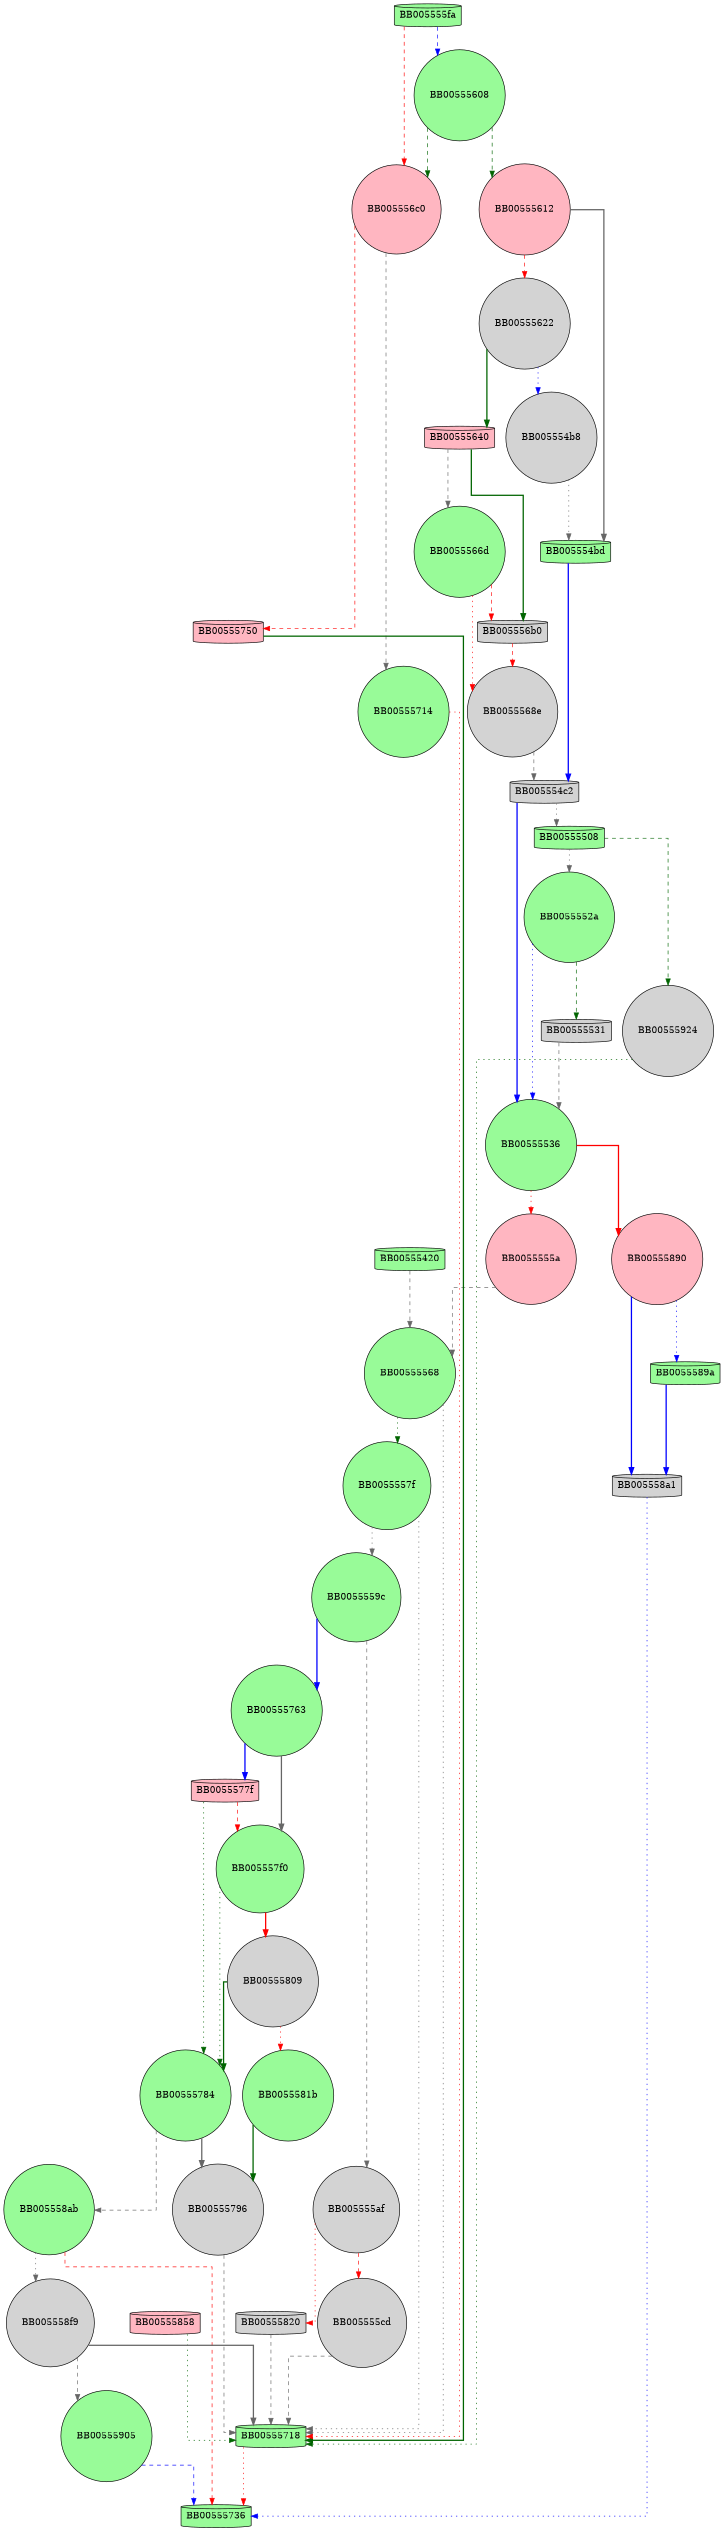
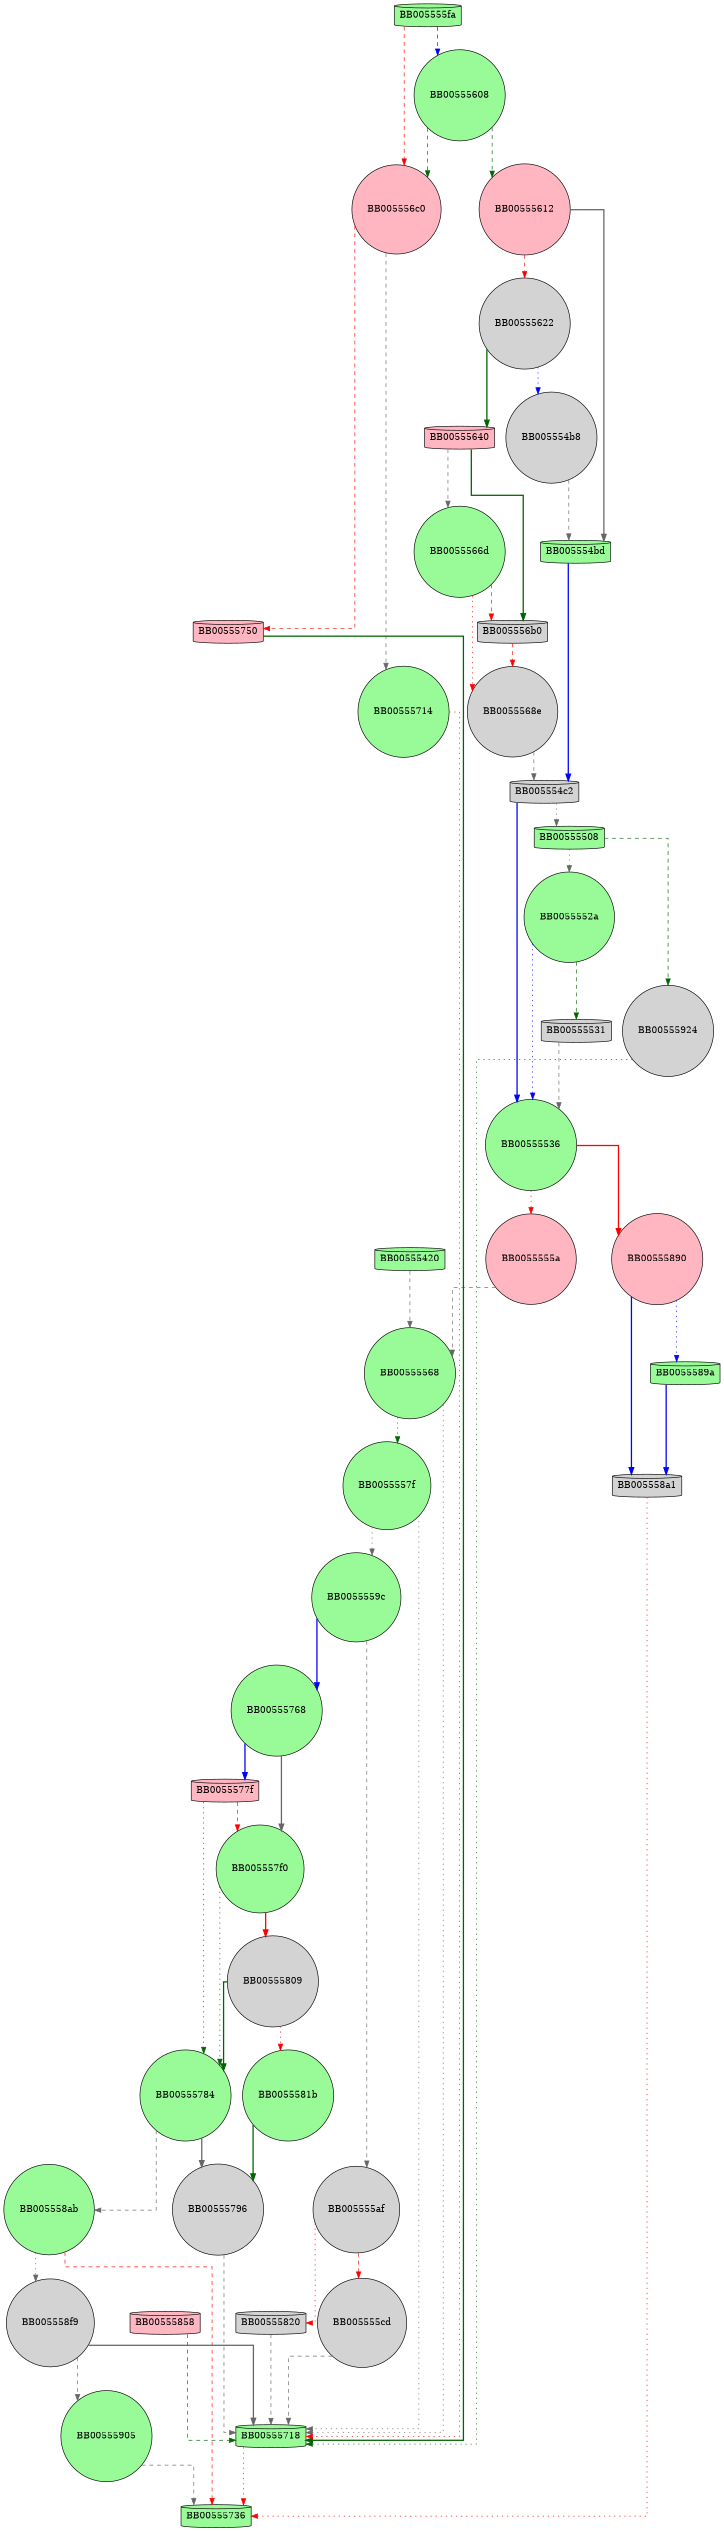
edge "BB005554b8" -> "BB005554bd": style dotted -> dashed
node "BB00555763": label "BB00555763" -> "BB00555768"
edge "BB005558a1" -> "BB00555736": color blue -> red
edge "BB00555858" -> "BB00555718": style dotted -> dashed
edge "BB00555905" -> "BB00555736": color blue -> gray40
